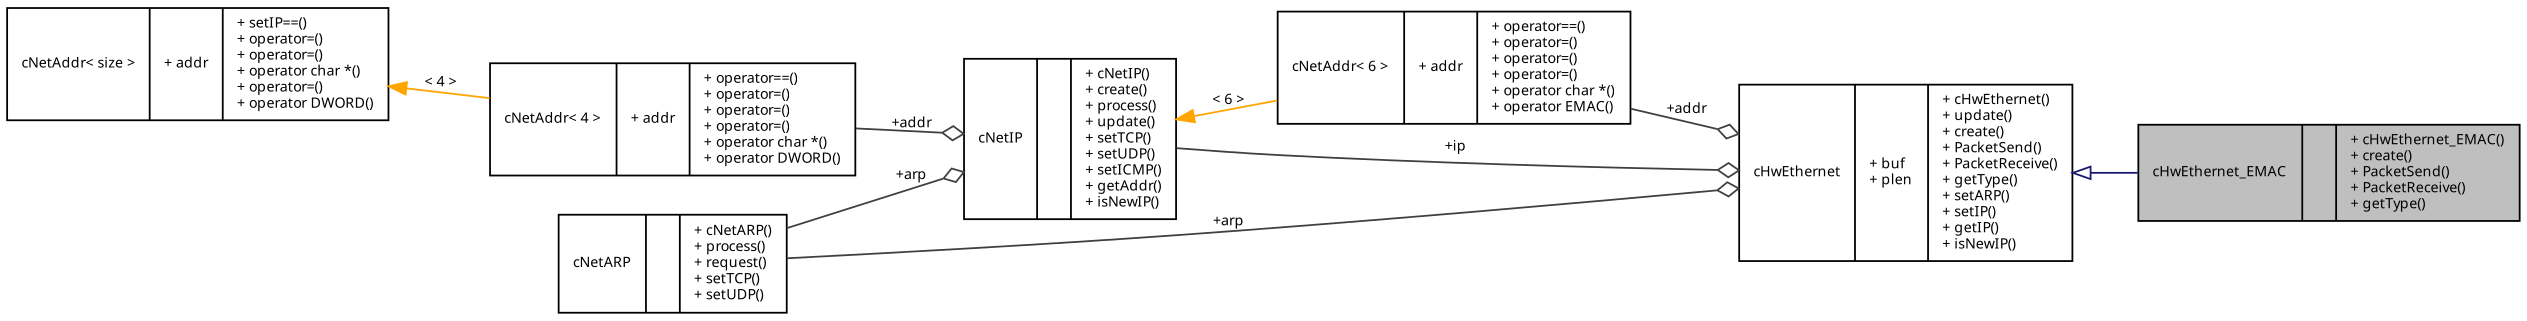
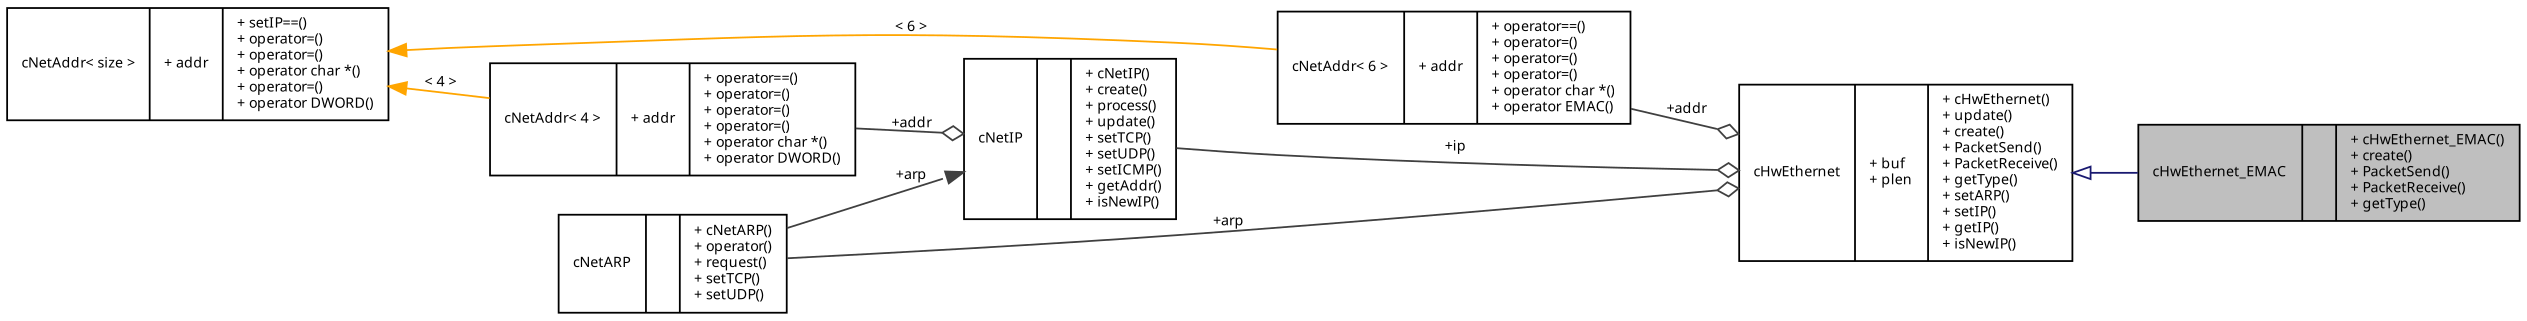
edge "cNetAddr< 6 >" -> "cNetIP": now "cNetAddr< 6 >" -> "cNetAddr< size >"
edge "cNetARP" -> "cNetIP": arrowhead odiamond -> normal
node "cNetARP": text "+ process()" -> "+ operator()"
